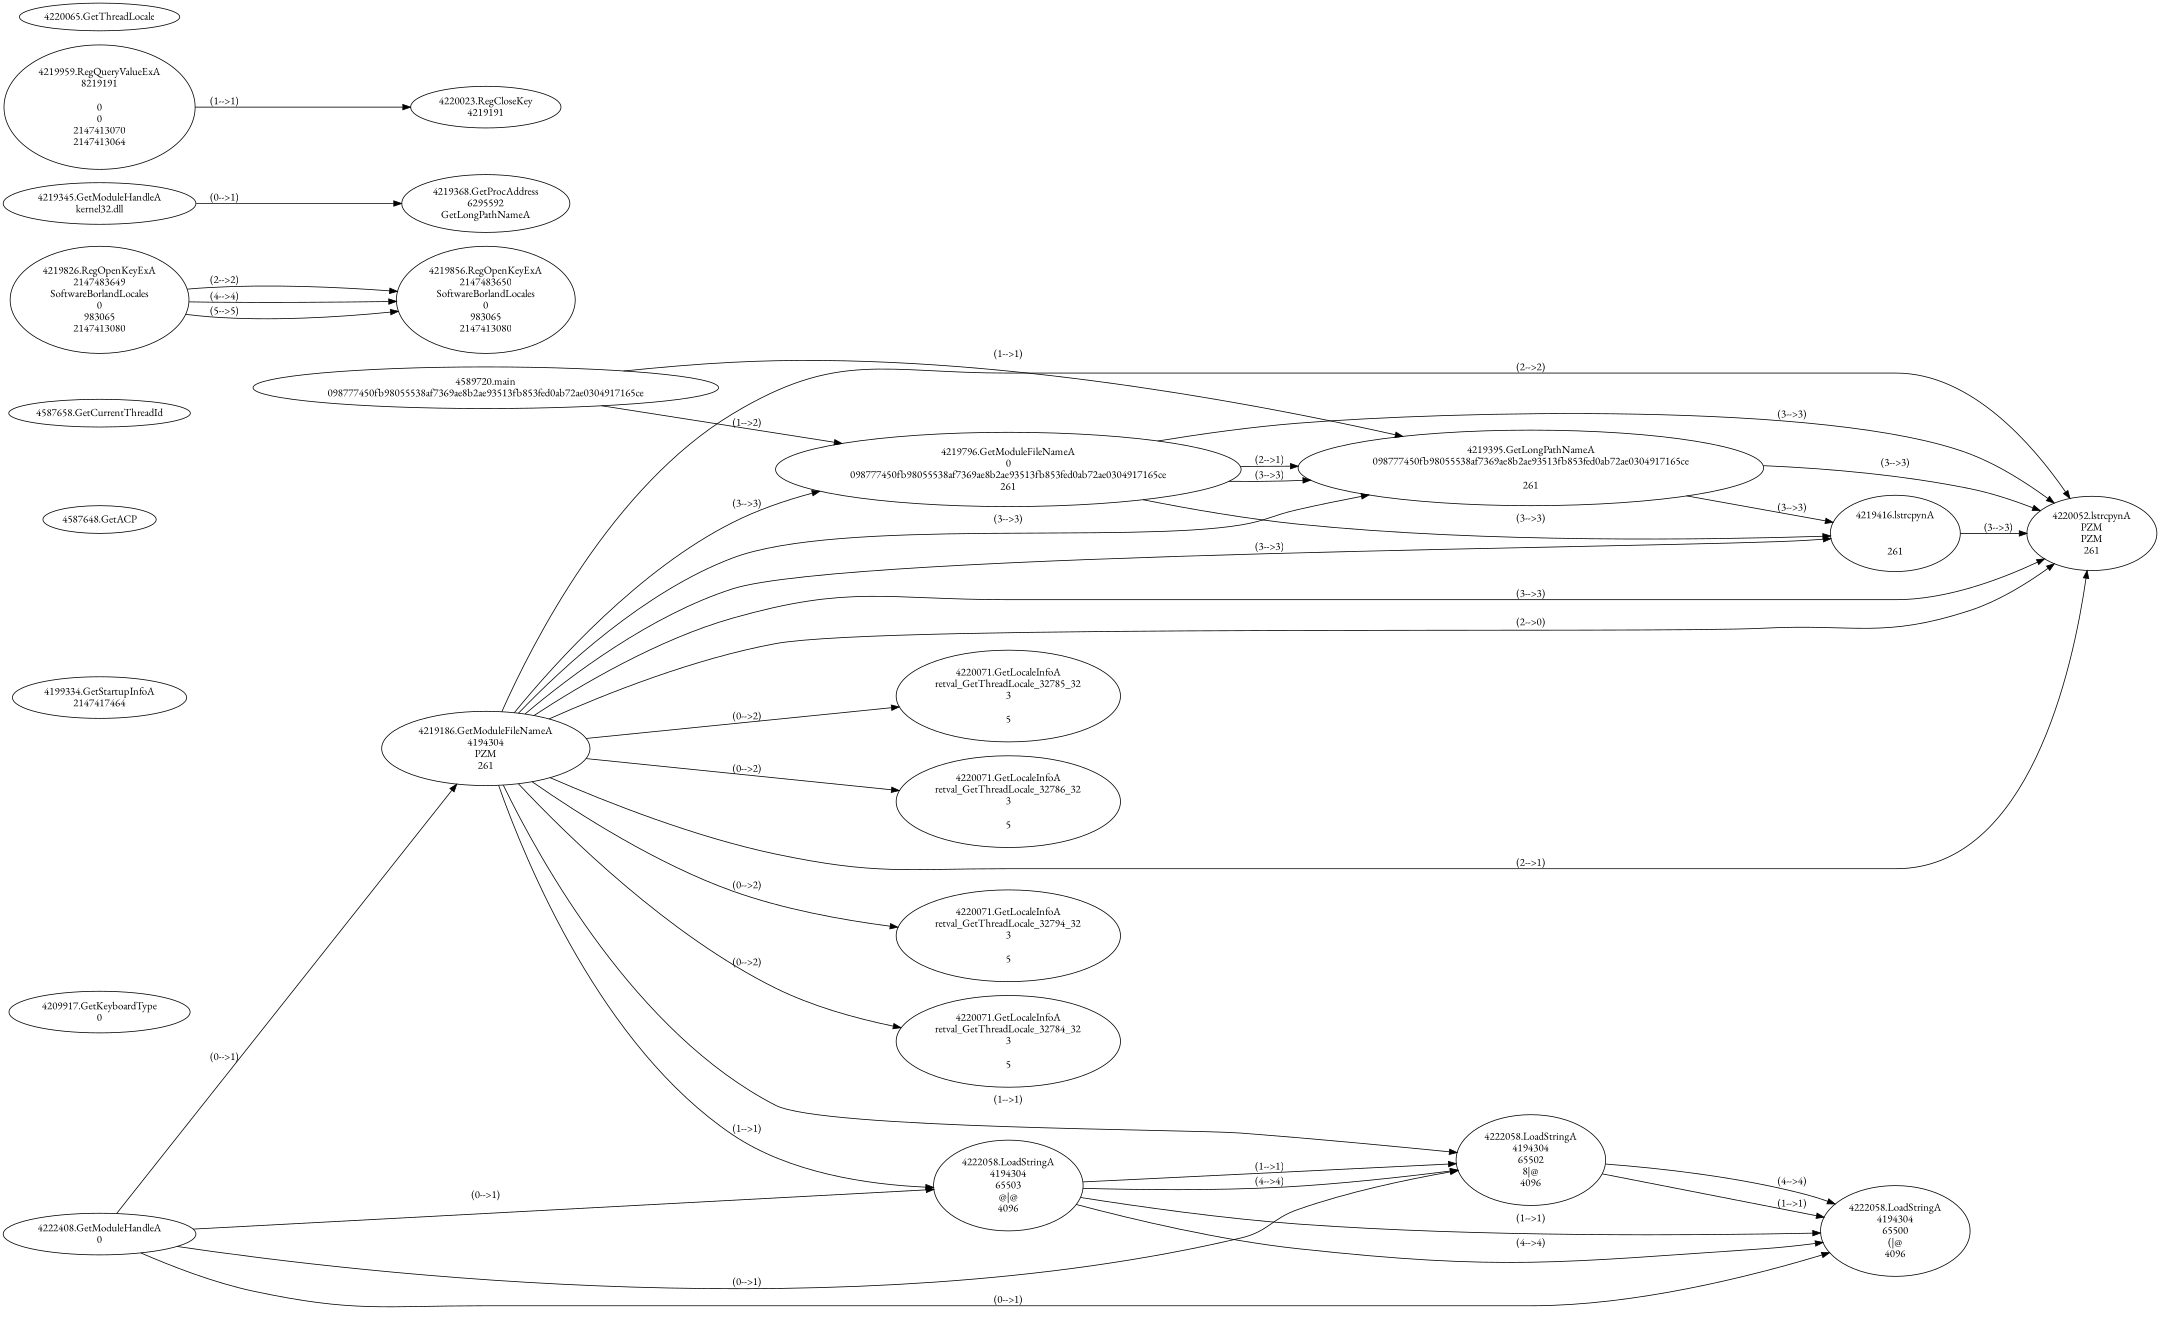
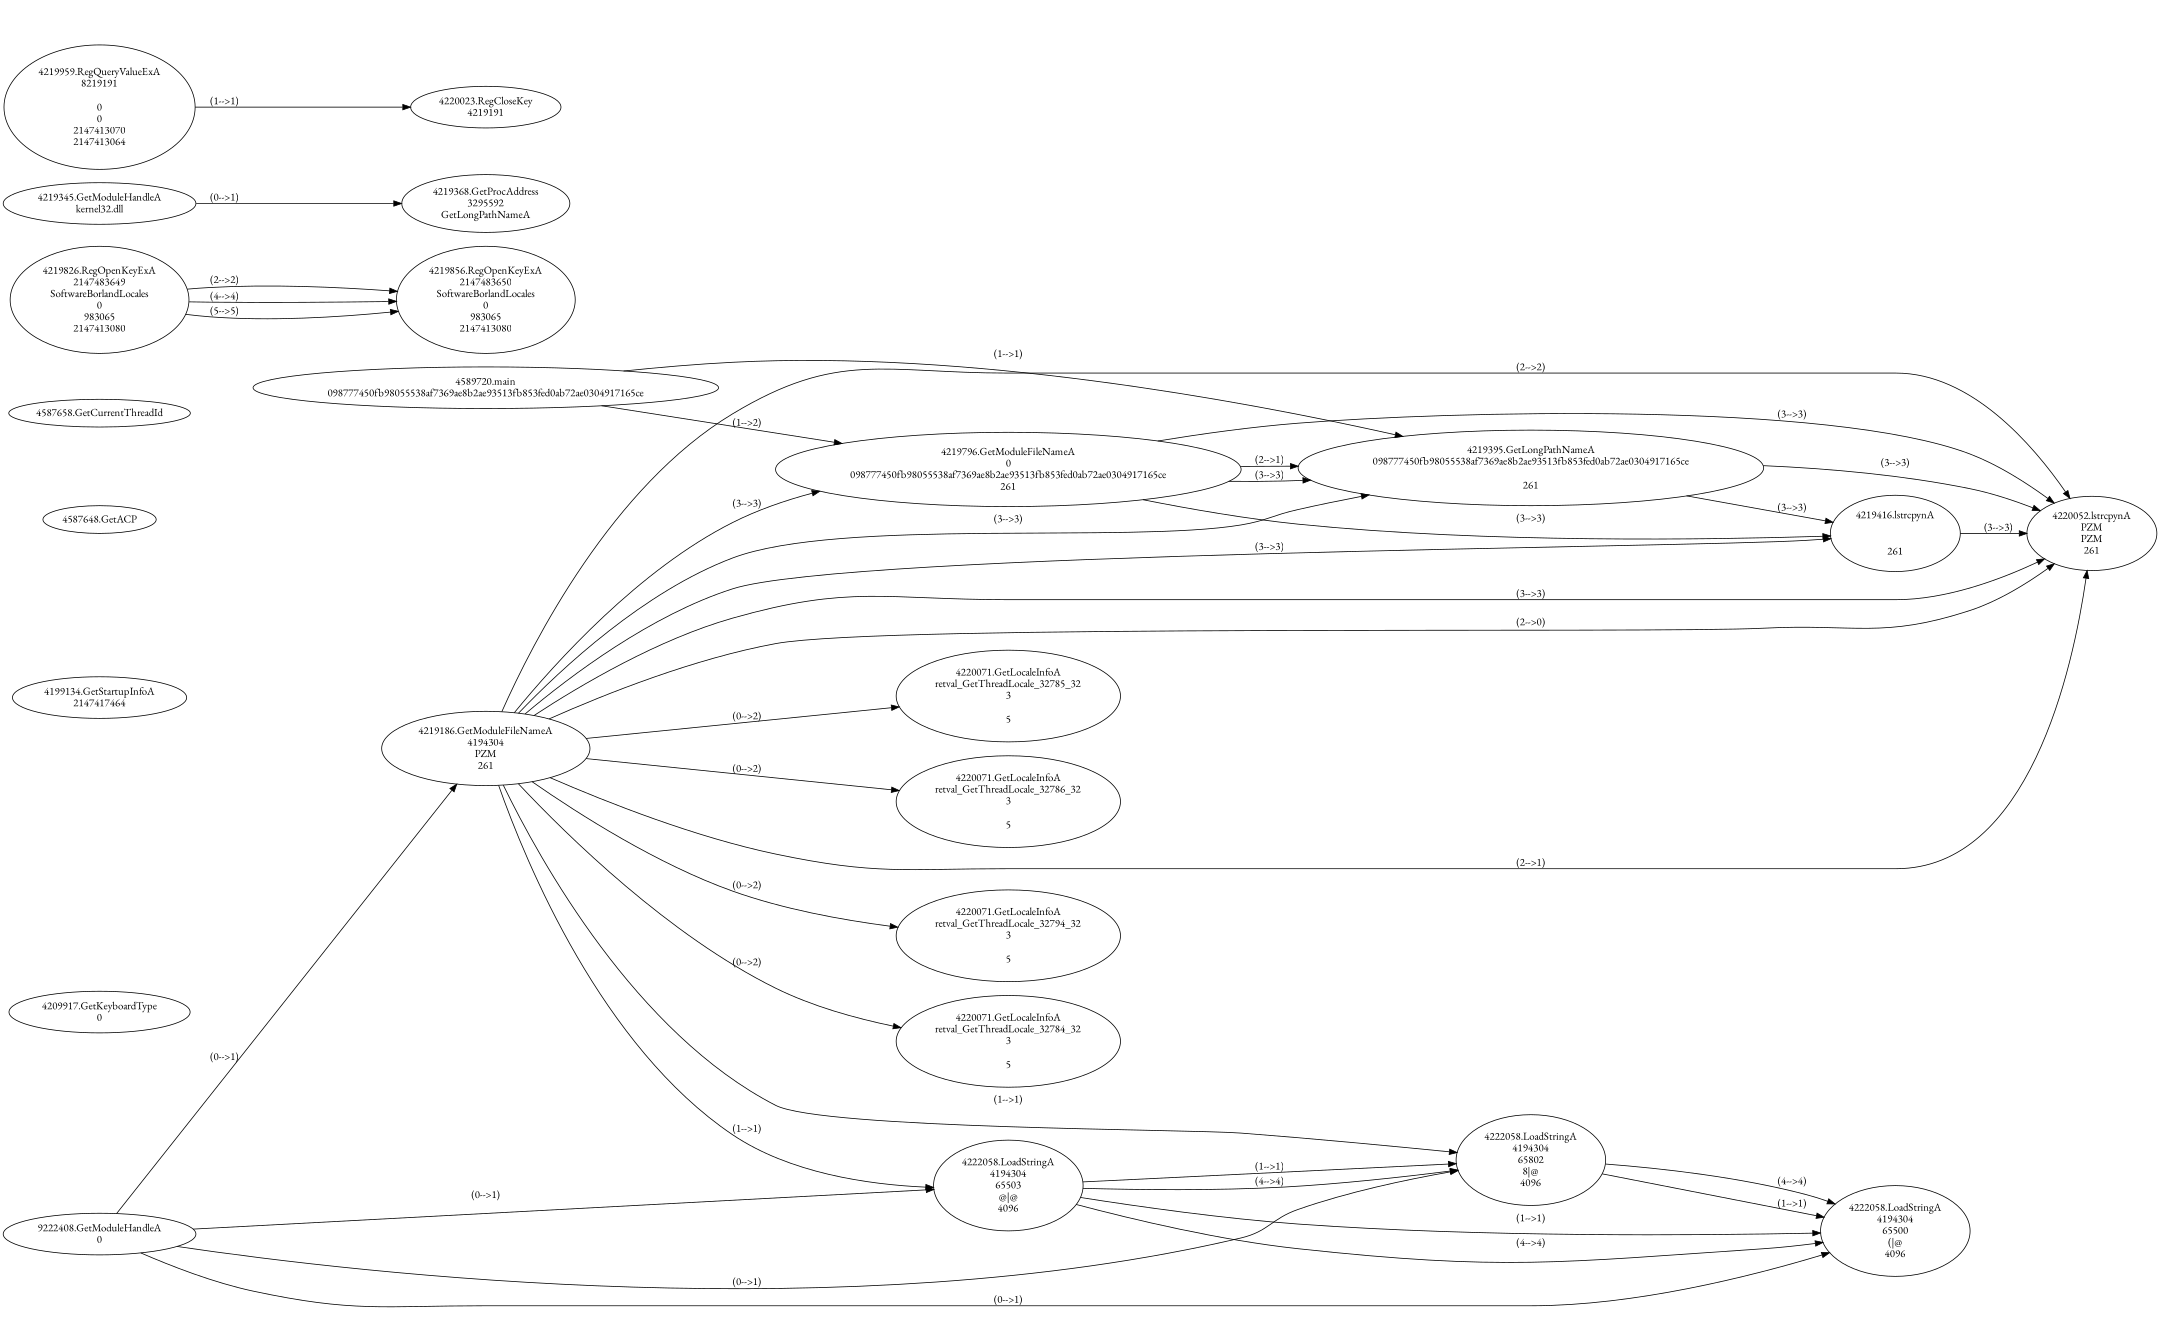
node "4220065.GetThreadLocale": removed
node "4219368.GetProcAddress 6295592 GetLongPathNameA": label "4219368.GetProcAddress 6295592 GetLongPathNameA" -> "4219368.GetProcAddress 3295592 GetLongPathNameA"
node "4199334.GetStartupInfoA 2147417464": label "4199334.GetStartupInfoA 2147417464" -> "4199134.GetStartupInfoA 2147417464"
node "4222058.LoadStringA 4194304 65502 8|@ 4096": label "4222058.LoadStringA 4194304 65502 8|@ 4096" -> "4222058.LoadStringA 4194304 65802 8|@ 4096"
node "4222408.GetModuleHandleA 0": label "4222408.GetModuleHandleA 0" -> "9222408.GetModuleHandleA 0"
